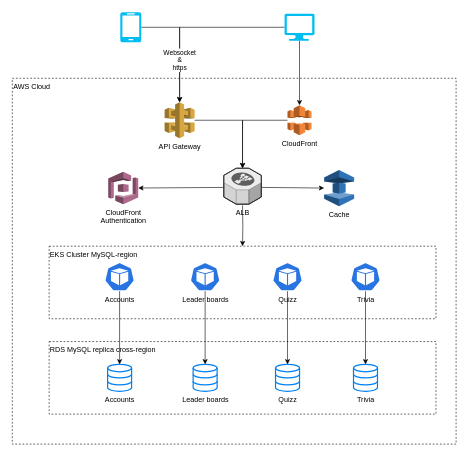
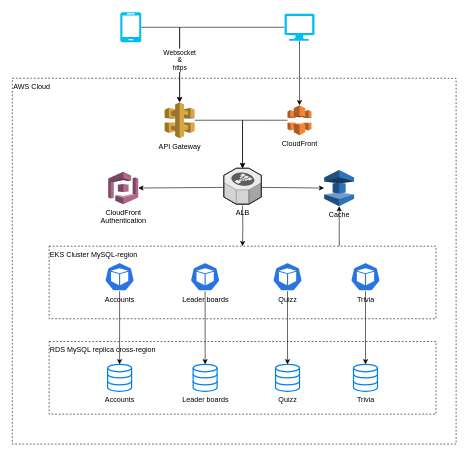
edge "EKS Cluster MySQL-region" -> "Cache": added
